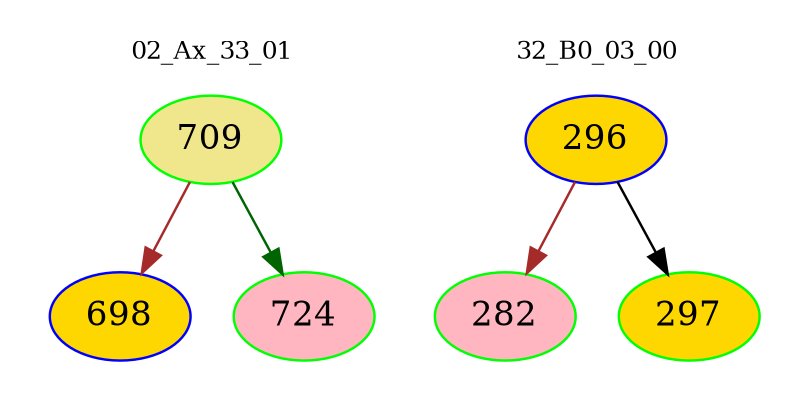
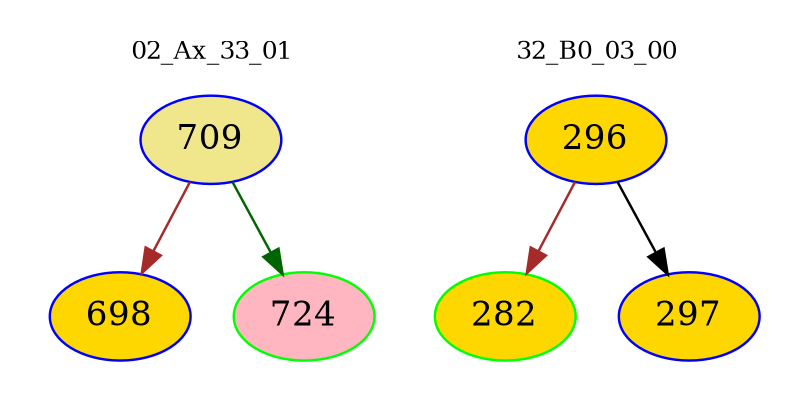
node "709": color green -> blue
node "282": fillcolor lightpink -> gold
node "297": color green -> blue
